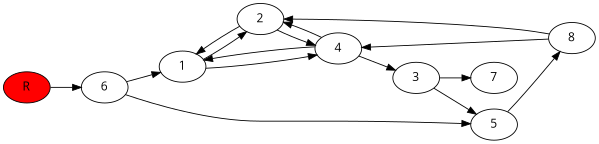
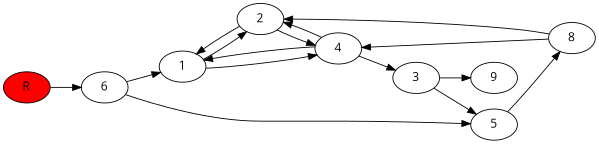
node "7": label "7" -> "9"
